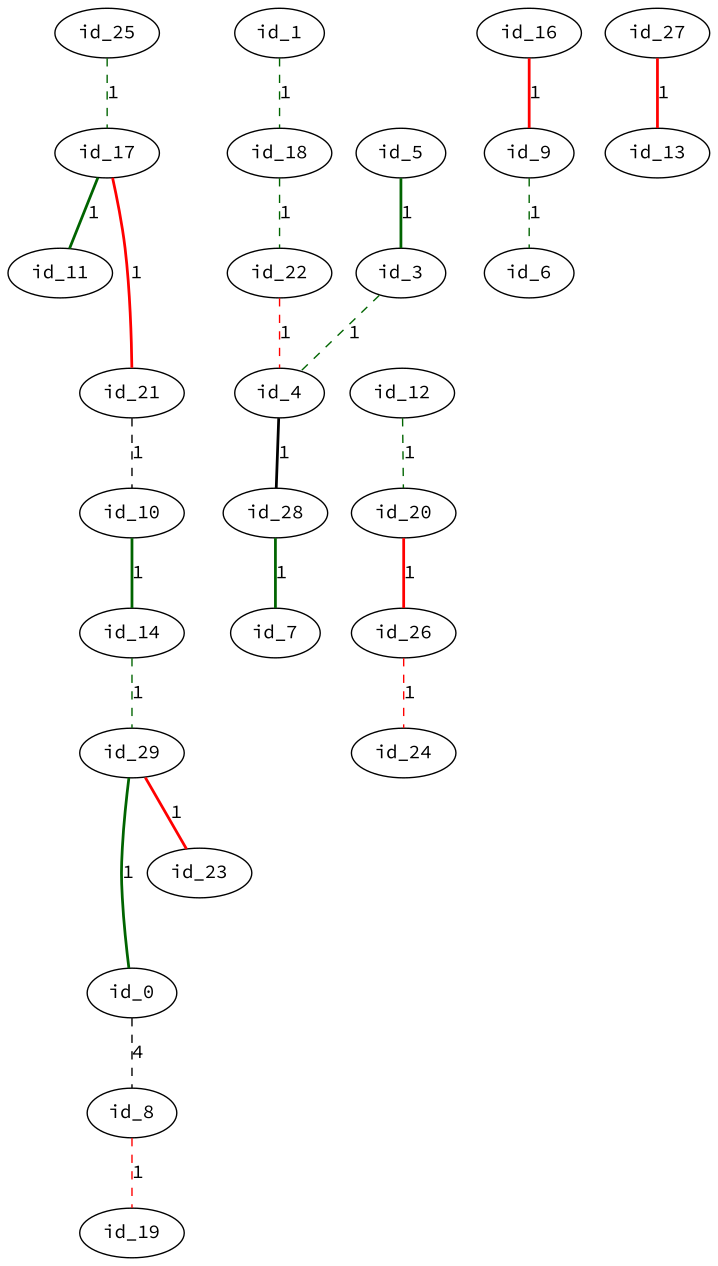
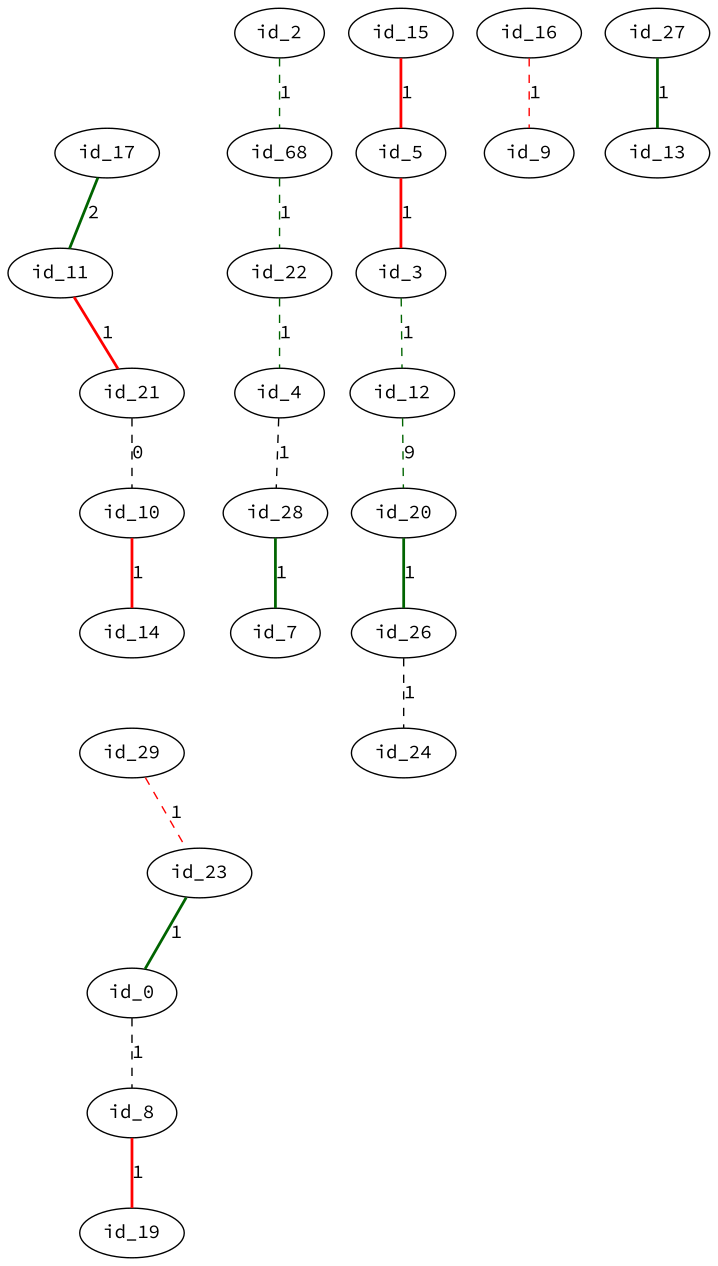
node "id_25": removed
node "id_1": label "id_1" -> "id_2"
node "id_15": added
edge "id_16" -- "id_9": style bold -> dashed
edge "id_27" -- "id_13": color red -> darkgreen
node "id_18": label "id_18" -> "id_68"
edge "id_17" -- "id_11": label "1" -> "2"
edge "id_5" -- "id_3": color darkgreen -> red
edge "id_17" -- "id_21": now "id_11" -- "id_21"
node "id_6": removed
edge "id_22" -- "id_4": color red -> darkgreen
edge "id_3" -- "id_4": now "id_3" -- "id_12"
edge "id_21" -- "id_10": label "1" -> "0"
edge "id_4" -- "id_28": style bold -> dashed
edge "id_12" -- "id_20": label "1" -> "9"
edge "id_10" -- "id_14": color darkgreen -> red
edge "id_20" -- "id_26": color red -> darkgreen
edge "id_14" -- "id_29": removed, label "1"
edge "id_26" -- "id_24": color red -> black
edge "id_29" -- "id_23": style bold -> dashed
edge "id_29" -- "id_0": now "id_23" -- "id_0"
edge "id_0" -- "id_8": label "4" -> "1"
edge "id_8" -- "id_19": style dashed -> bold
